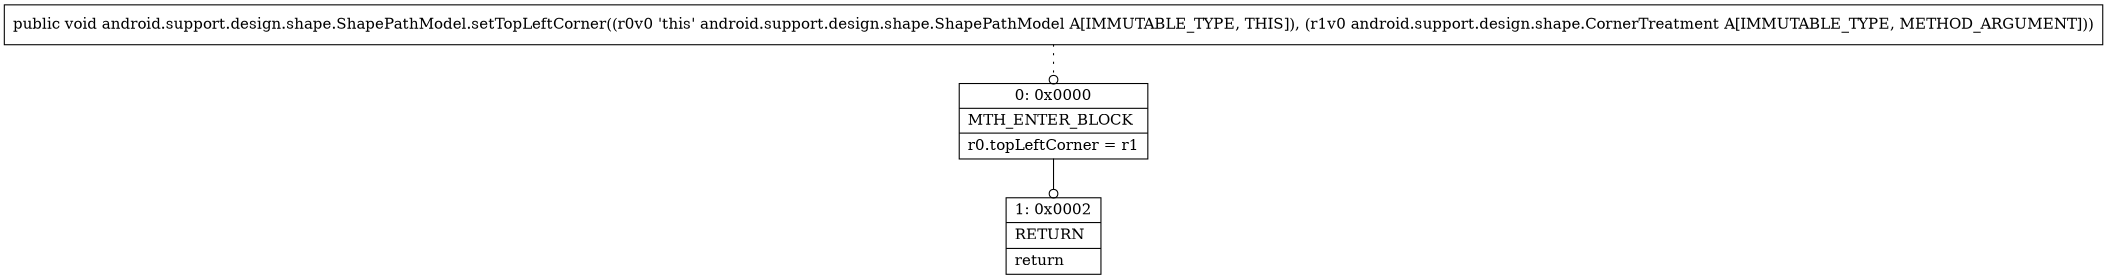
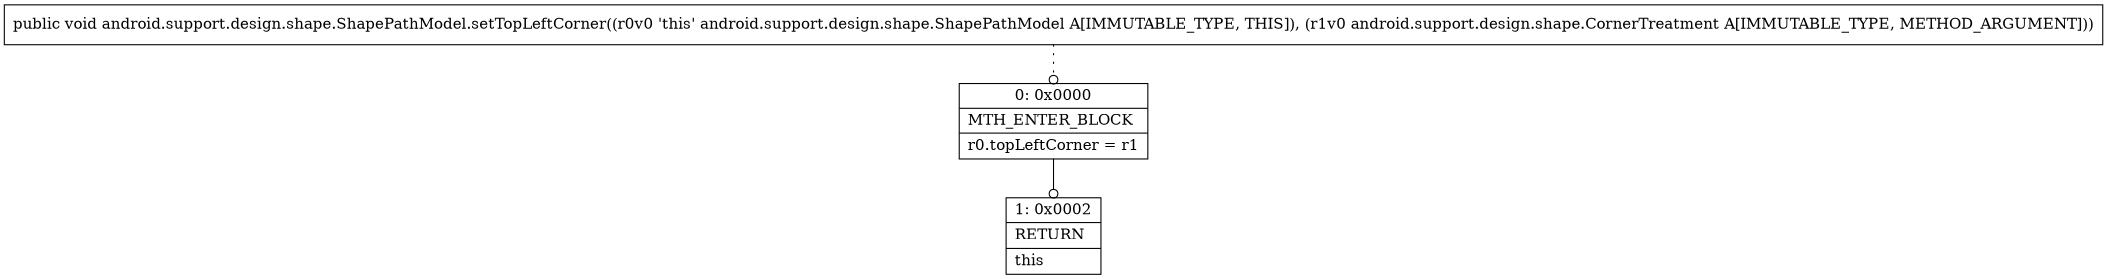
node "1: 0x0002": text "return" -> "this"
